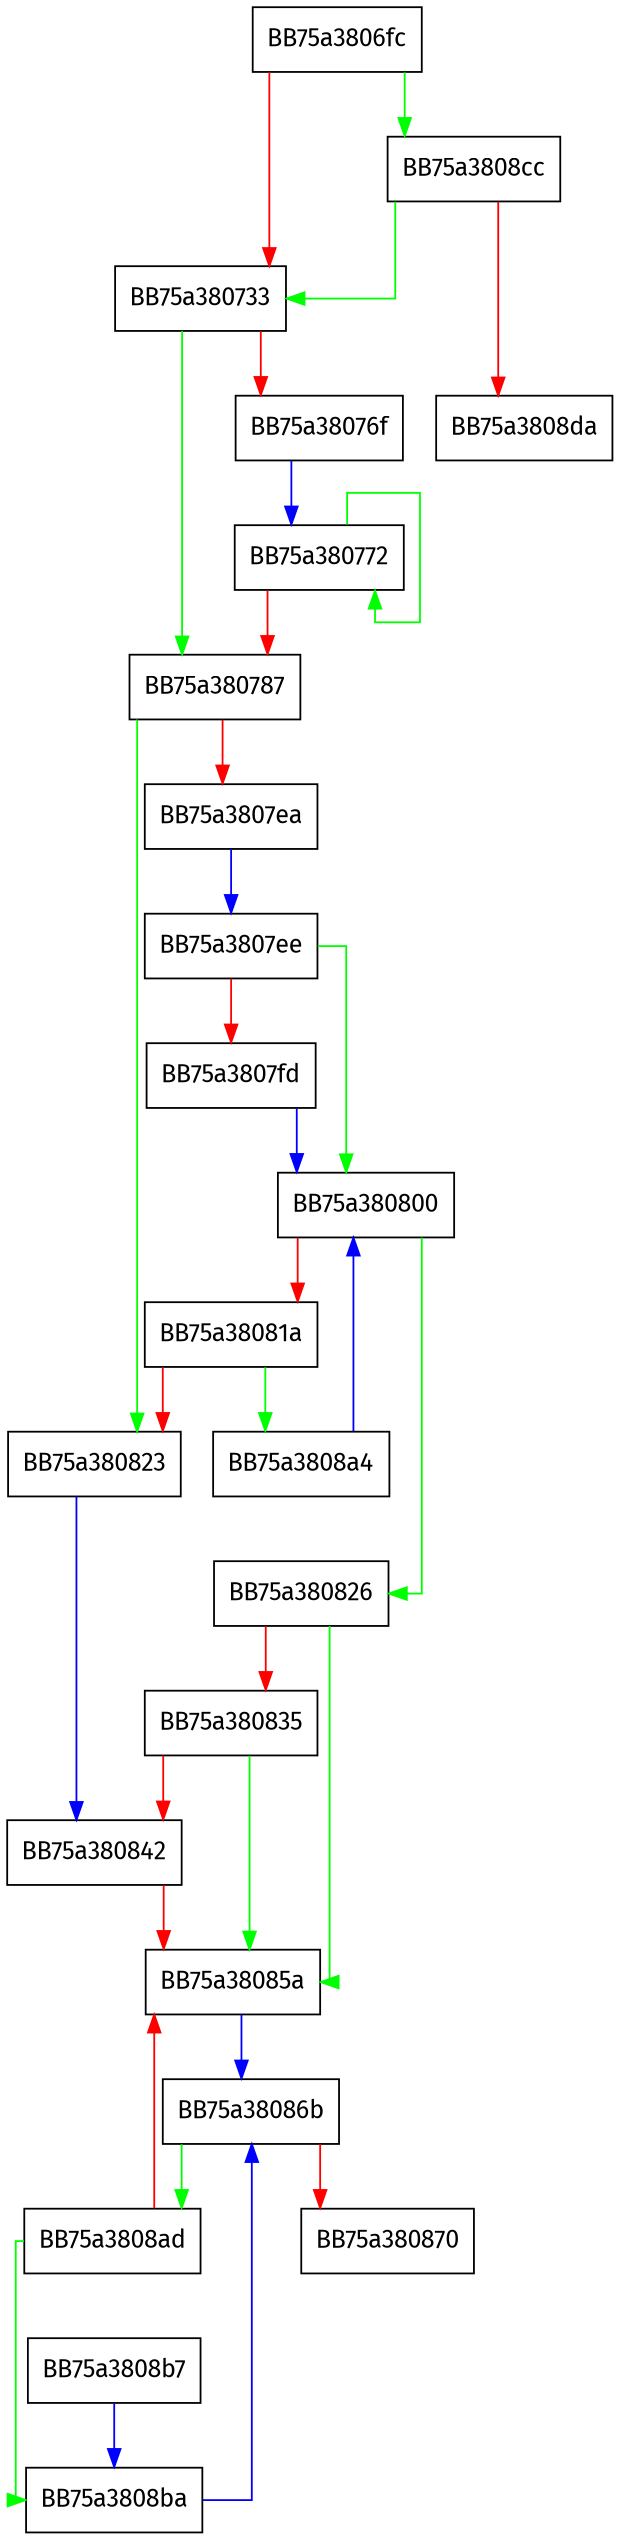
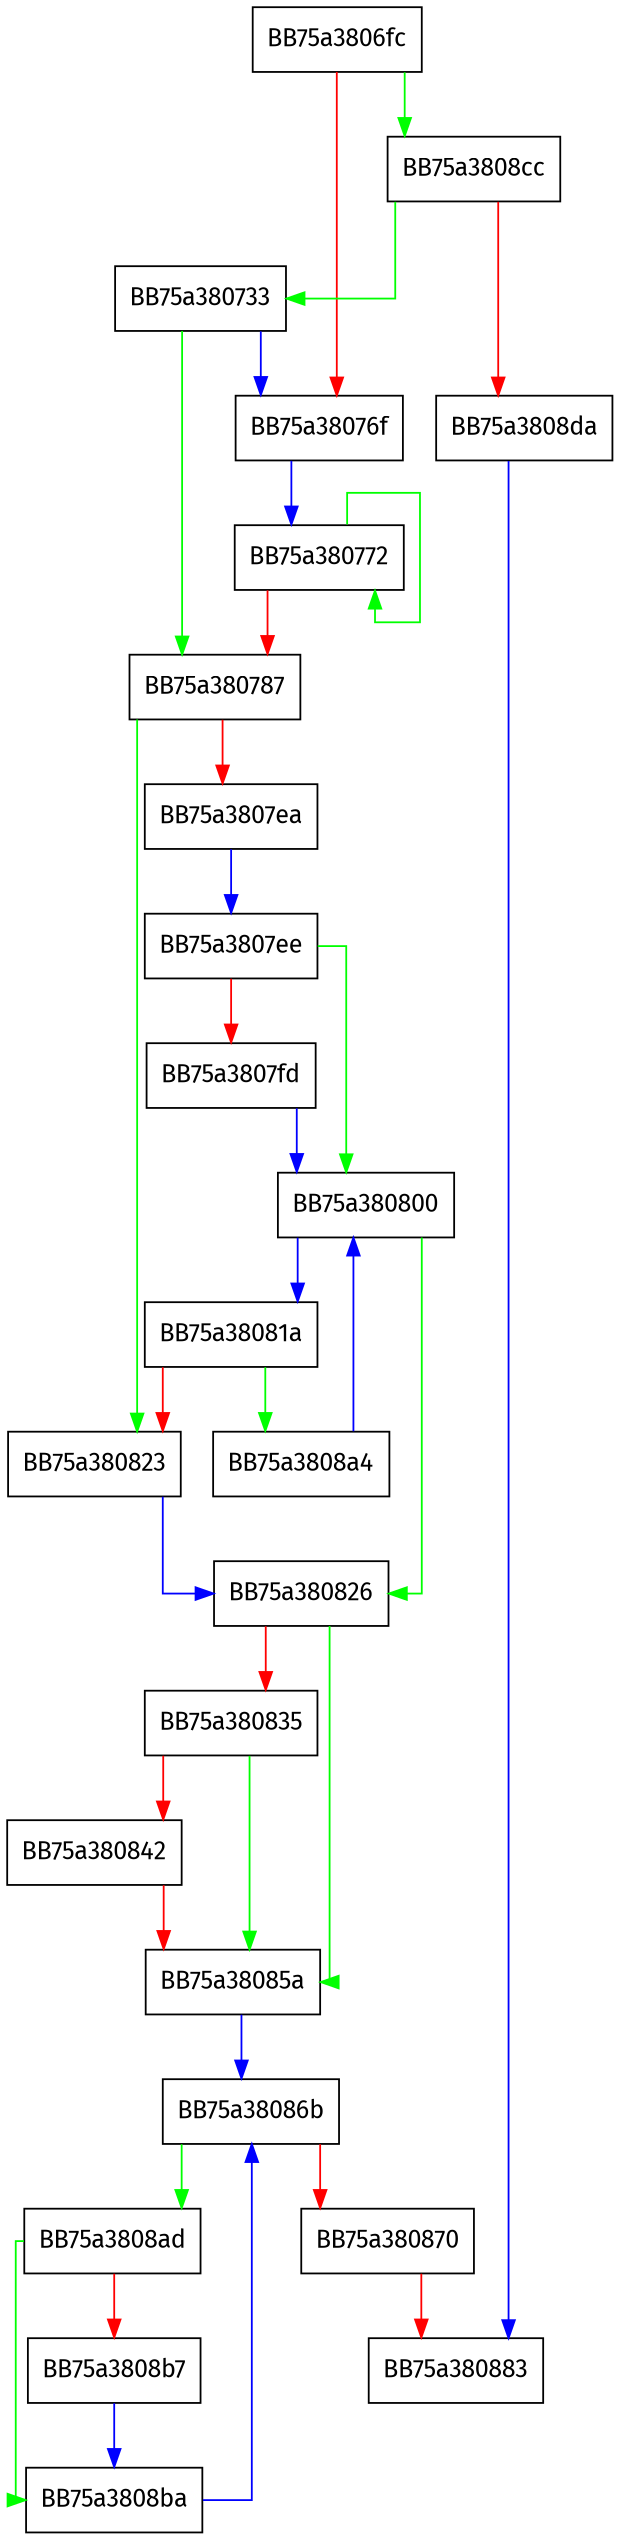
edge "BB75a3806fc" -> "BB75a380733": now "BB75a3806fc" -> "BB75a38076f"
edge "BB75a380733" -> "BB75a38076f": color red -> blue
edge "BB75a380800" -> "BB75a38081a": color red -> blue
edge "BB75a380823" -> "BB75a380842": now "BB75a380823" -> "BB75a380826"
edge "BB75a3808ad" -> "BB75a38085a": now "BB75a3808ad" -> "BB75a3808b7"
node "BB75a380883": added
